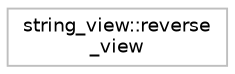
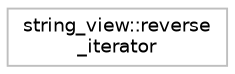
node "string_view::reverse _view": label "string_view::reverse _view" -> "string_view::reverse _iterator"
